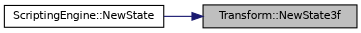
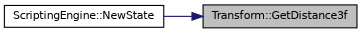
node "Transform::NewState3f": label "Transform::NewState3f" -> "Transform::GetDistance3f"
